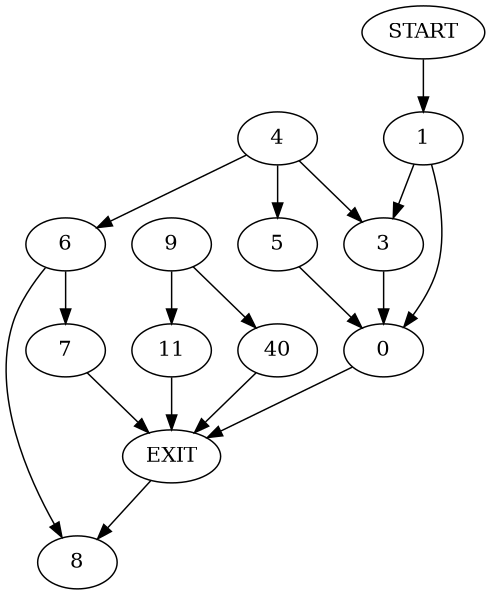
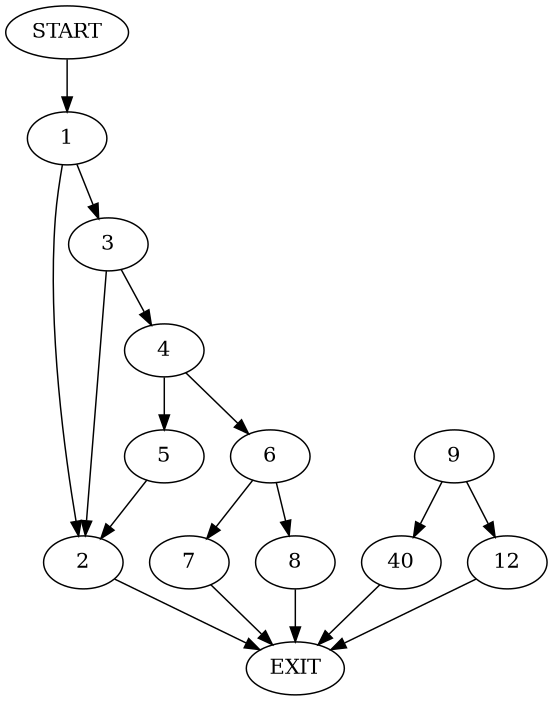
edge "4" -> "3": reversed
node "11": label "11" -> "12"
node "0": label "0" -> "2"
edge "EXIT" -> "8": reversed
